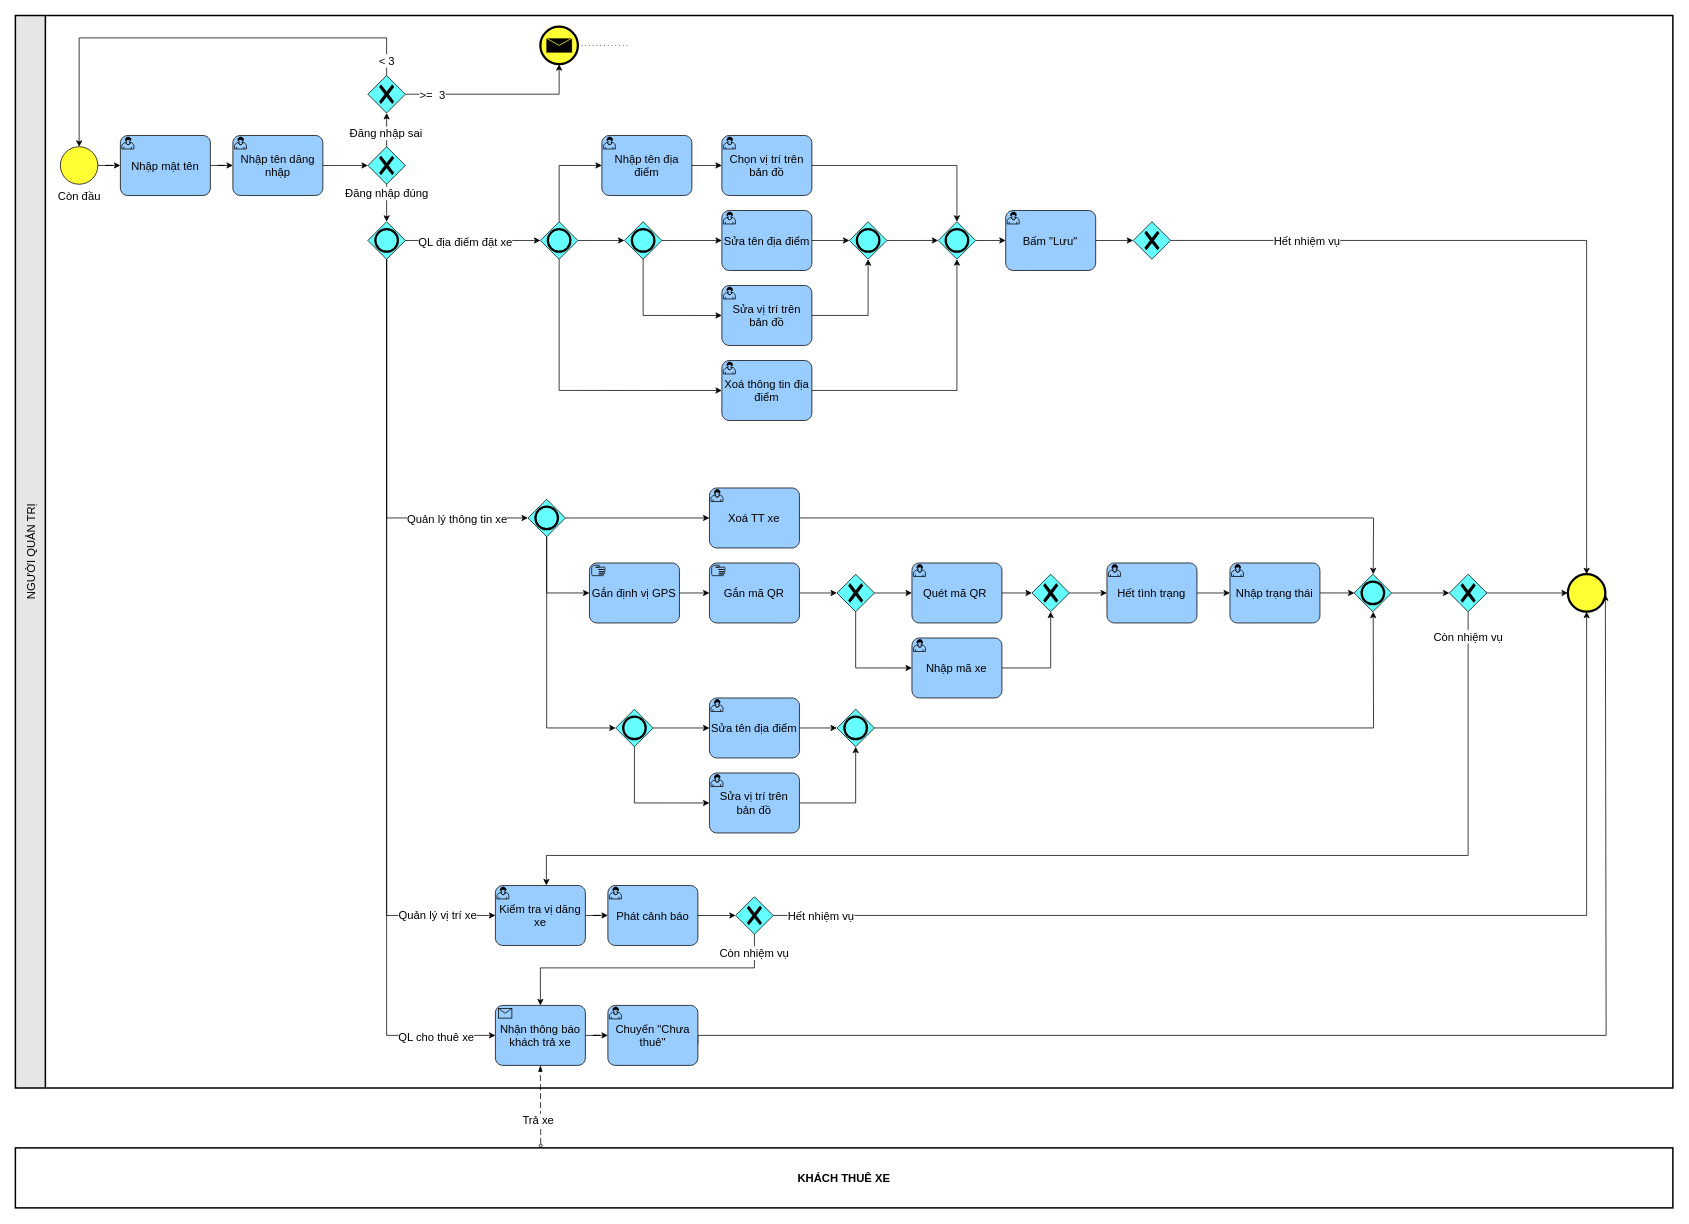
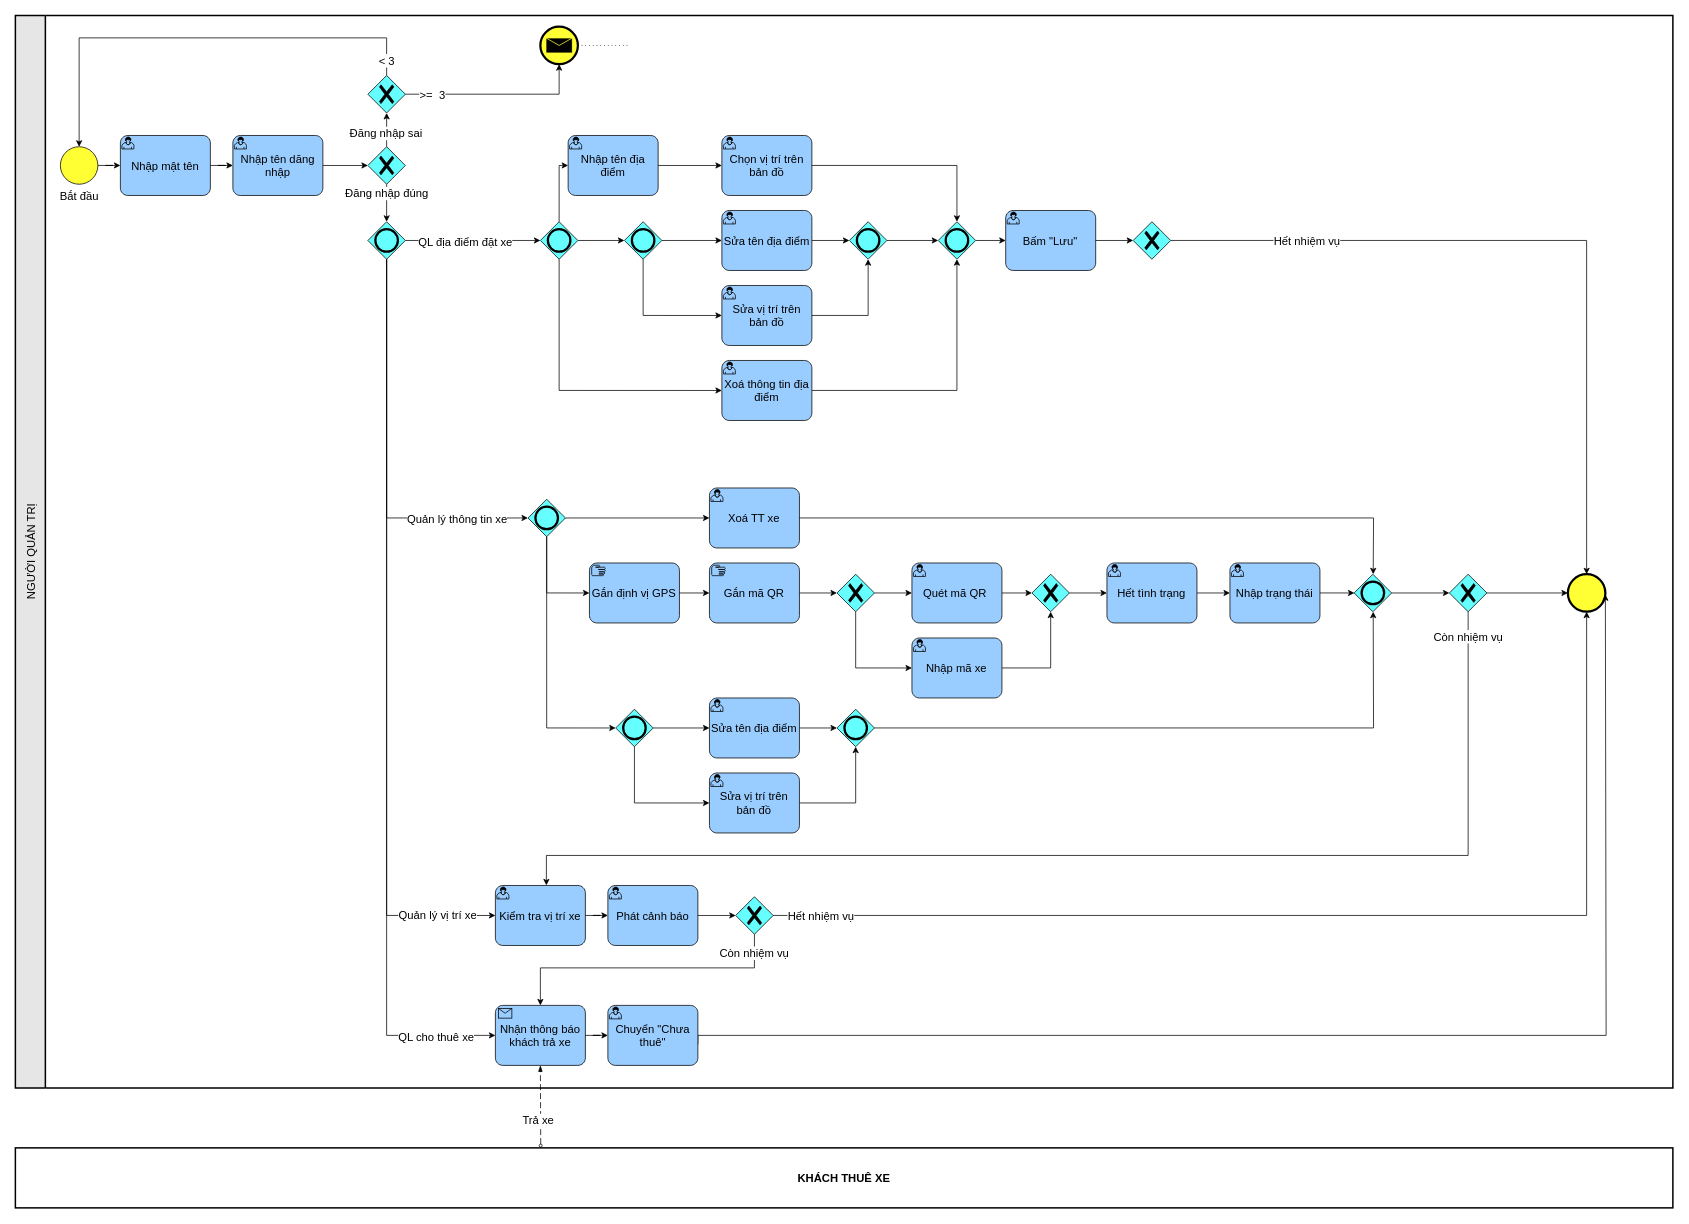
node "Nhập tên địa điểm": moved (647, 165) -> (613, 165)
node "Còn đầu": label "Còn đầu" -> "Bắt đầu"
node "Kiểm tra vị dăng xe": label "Kiểm tra vị dăng xe" -> "Kiểm tra vị trí xe"
